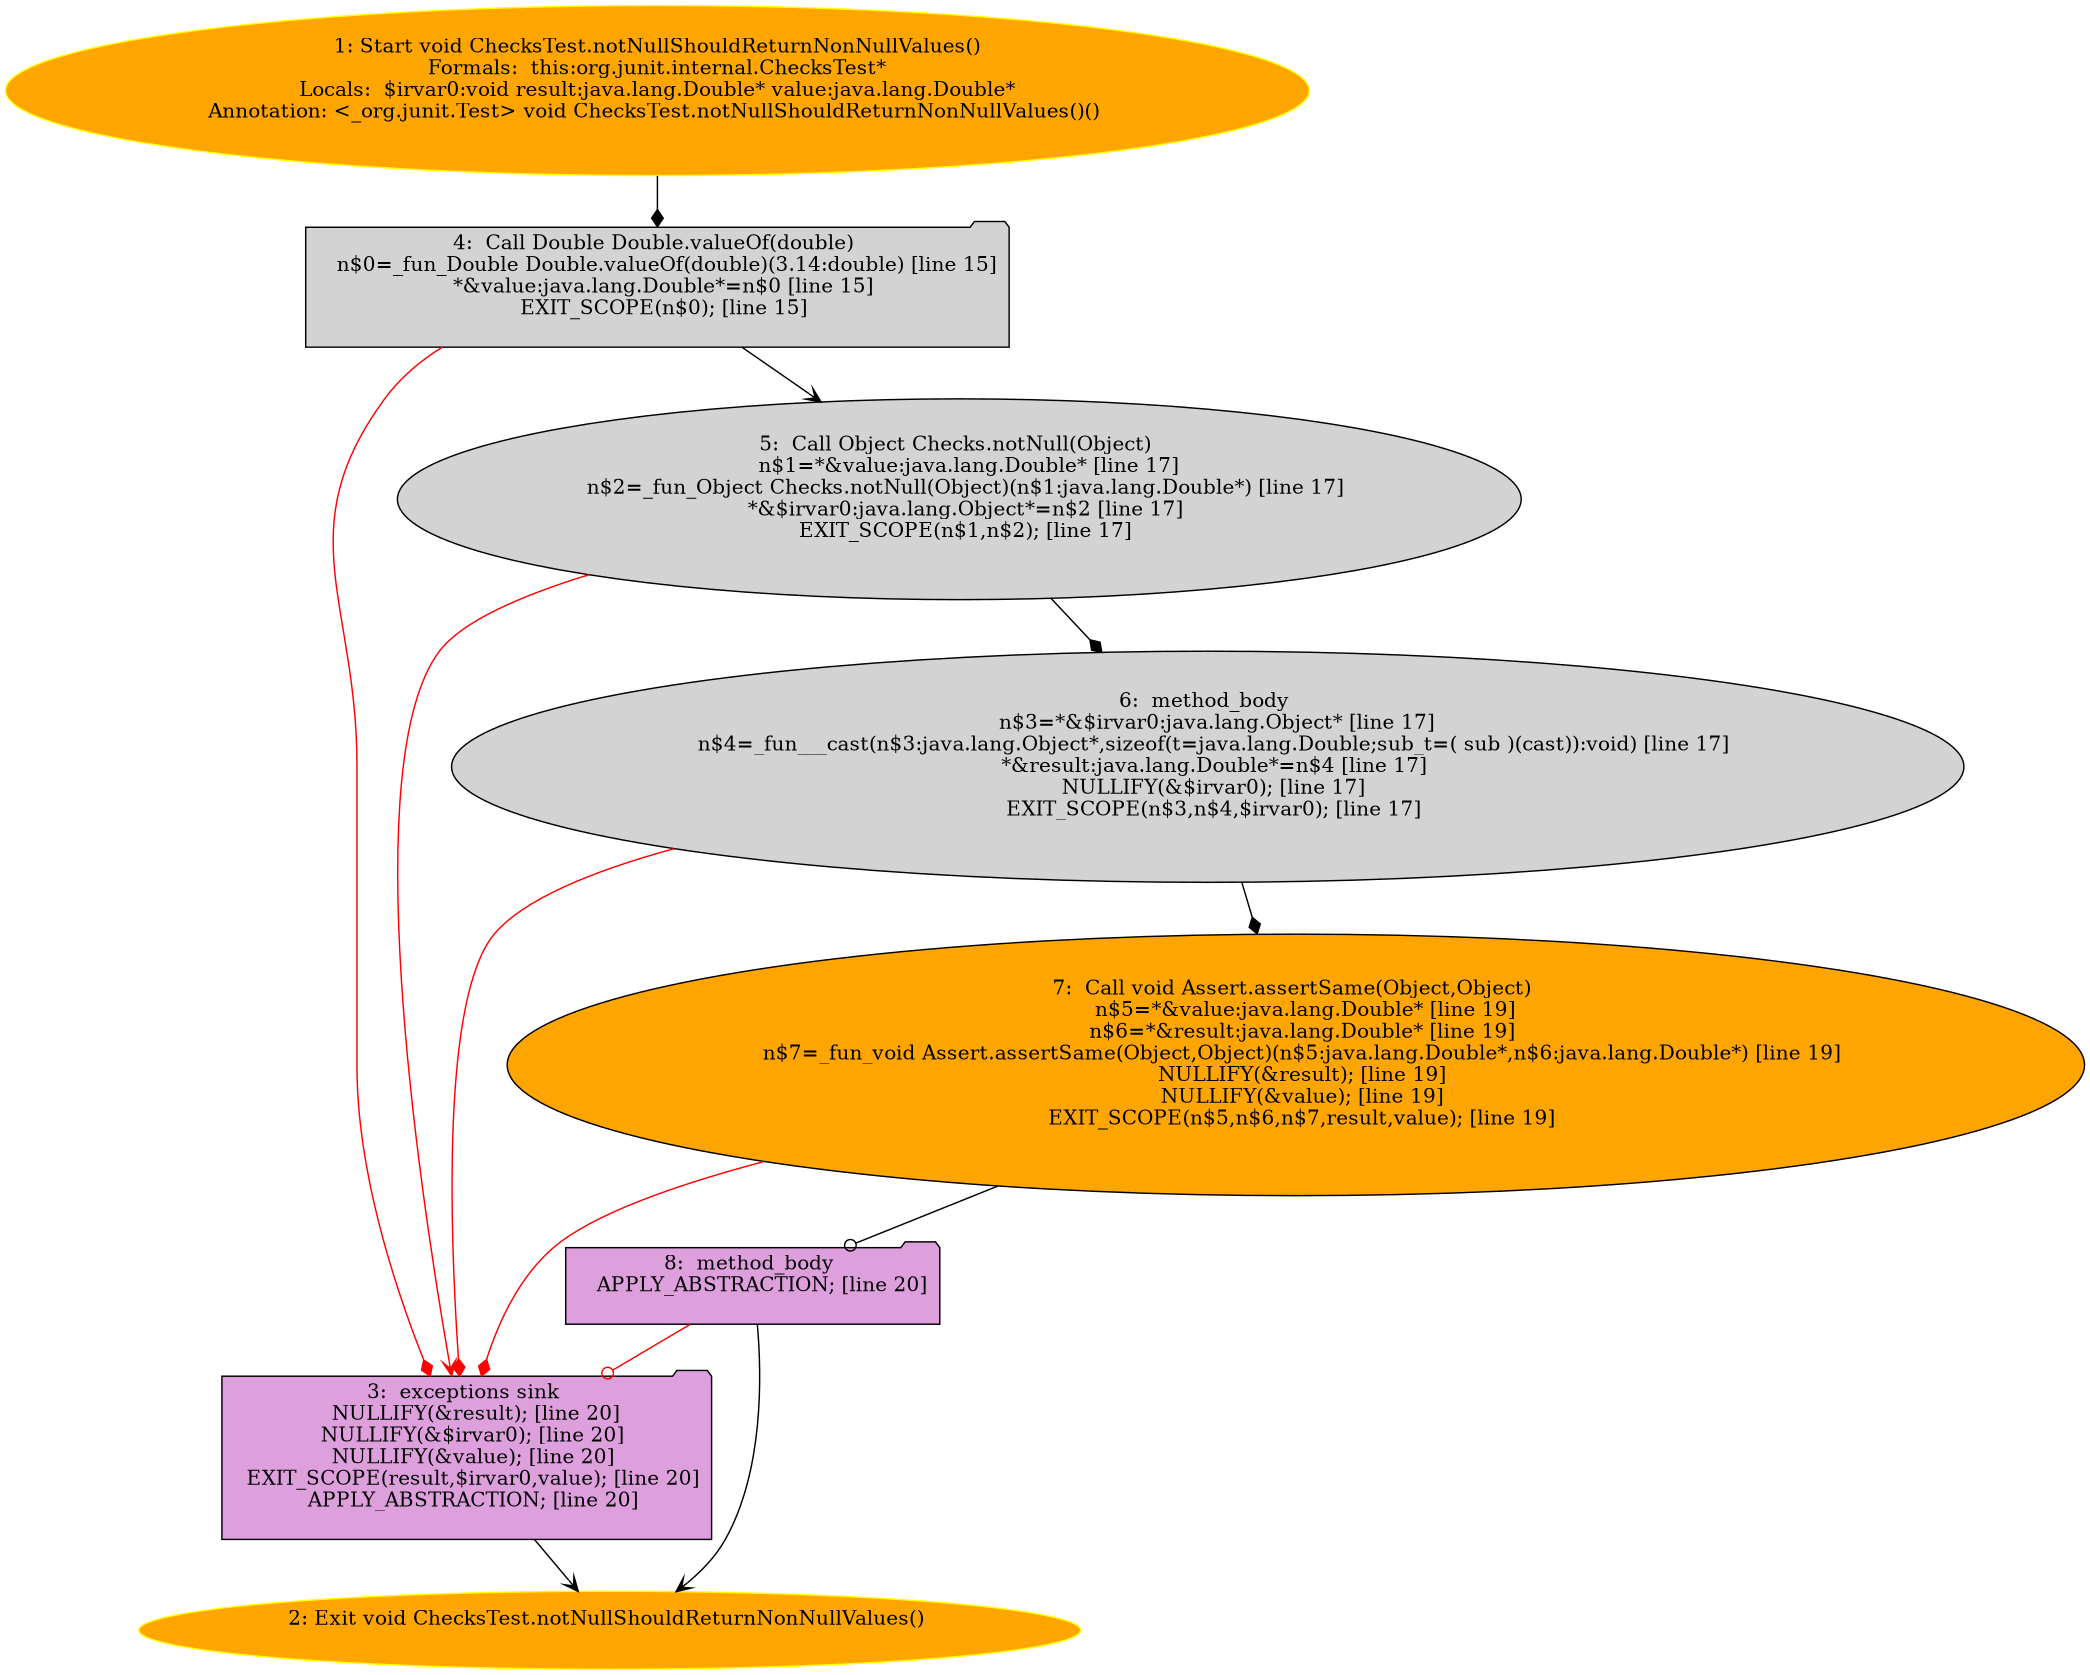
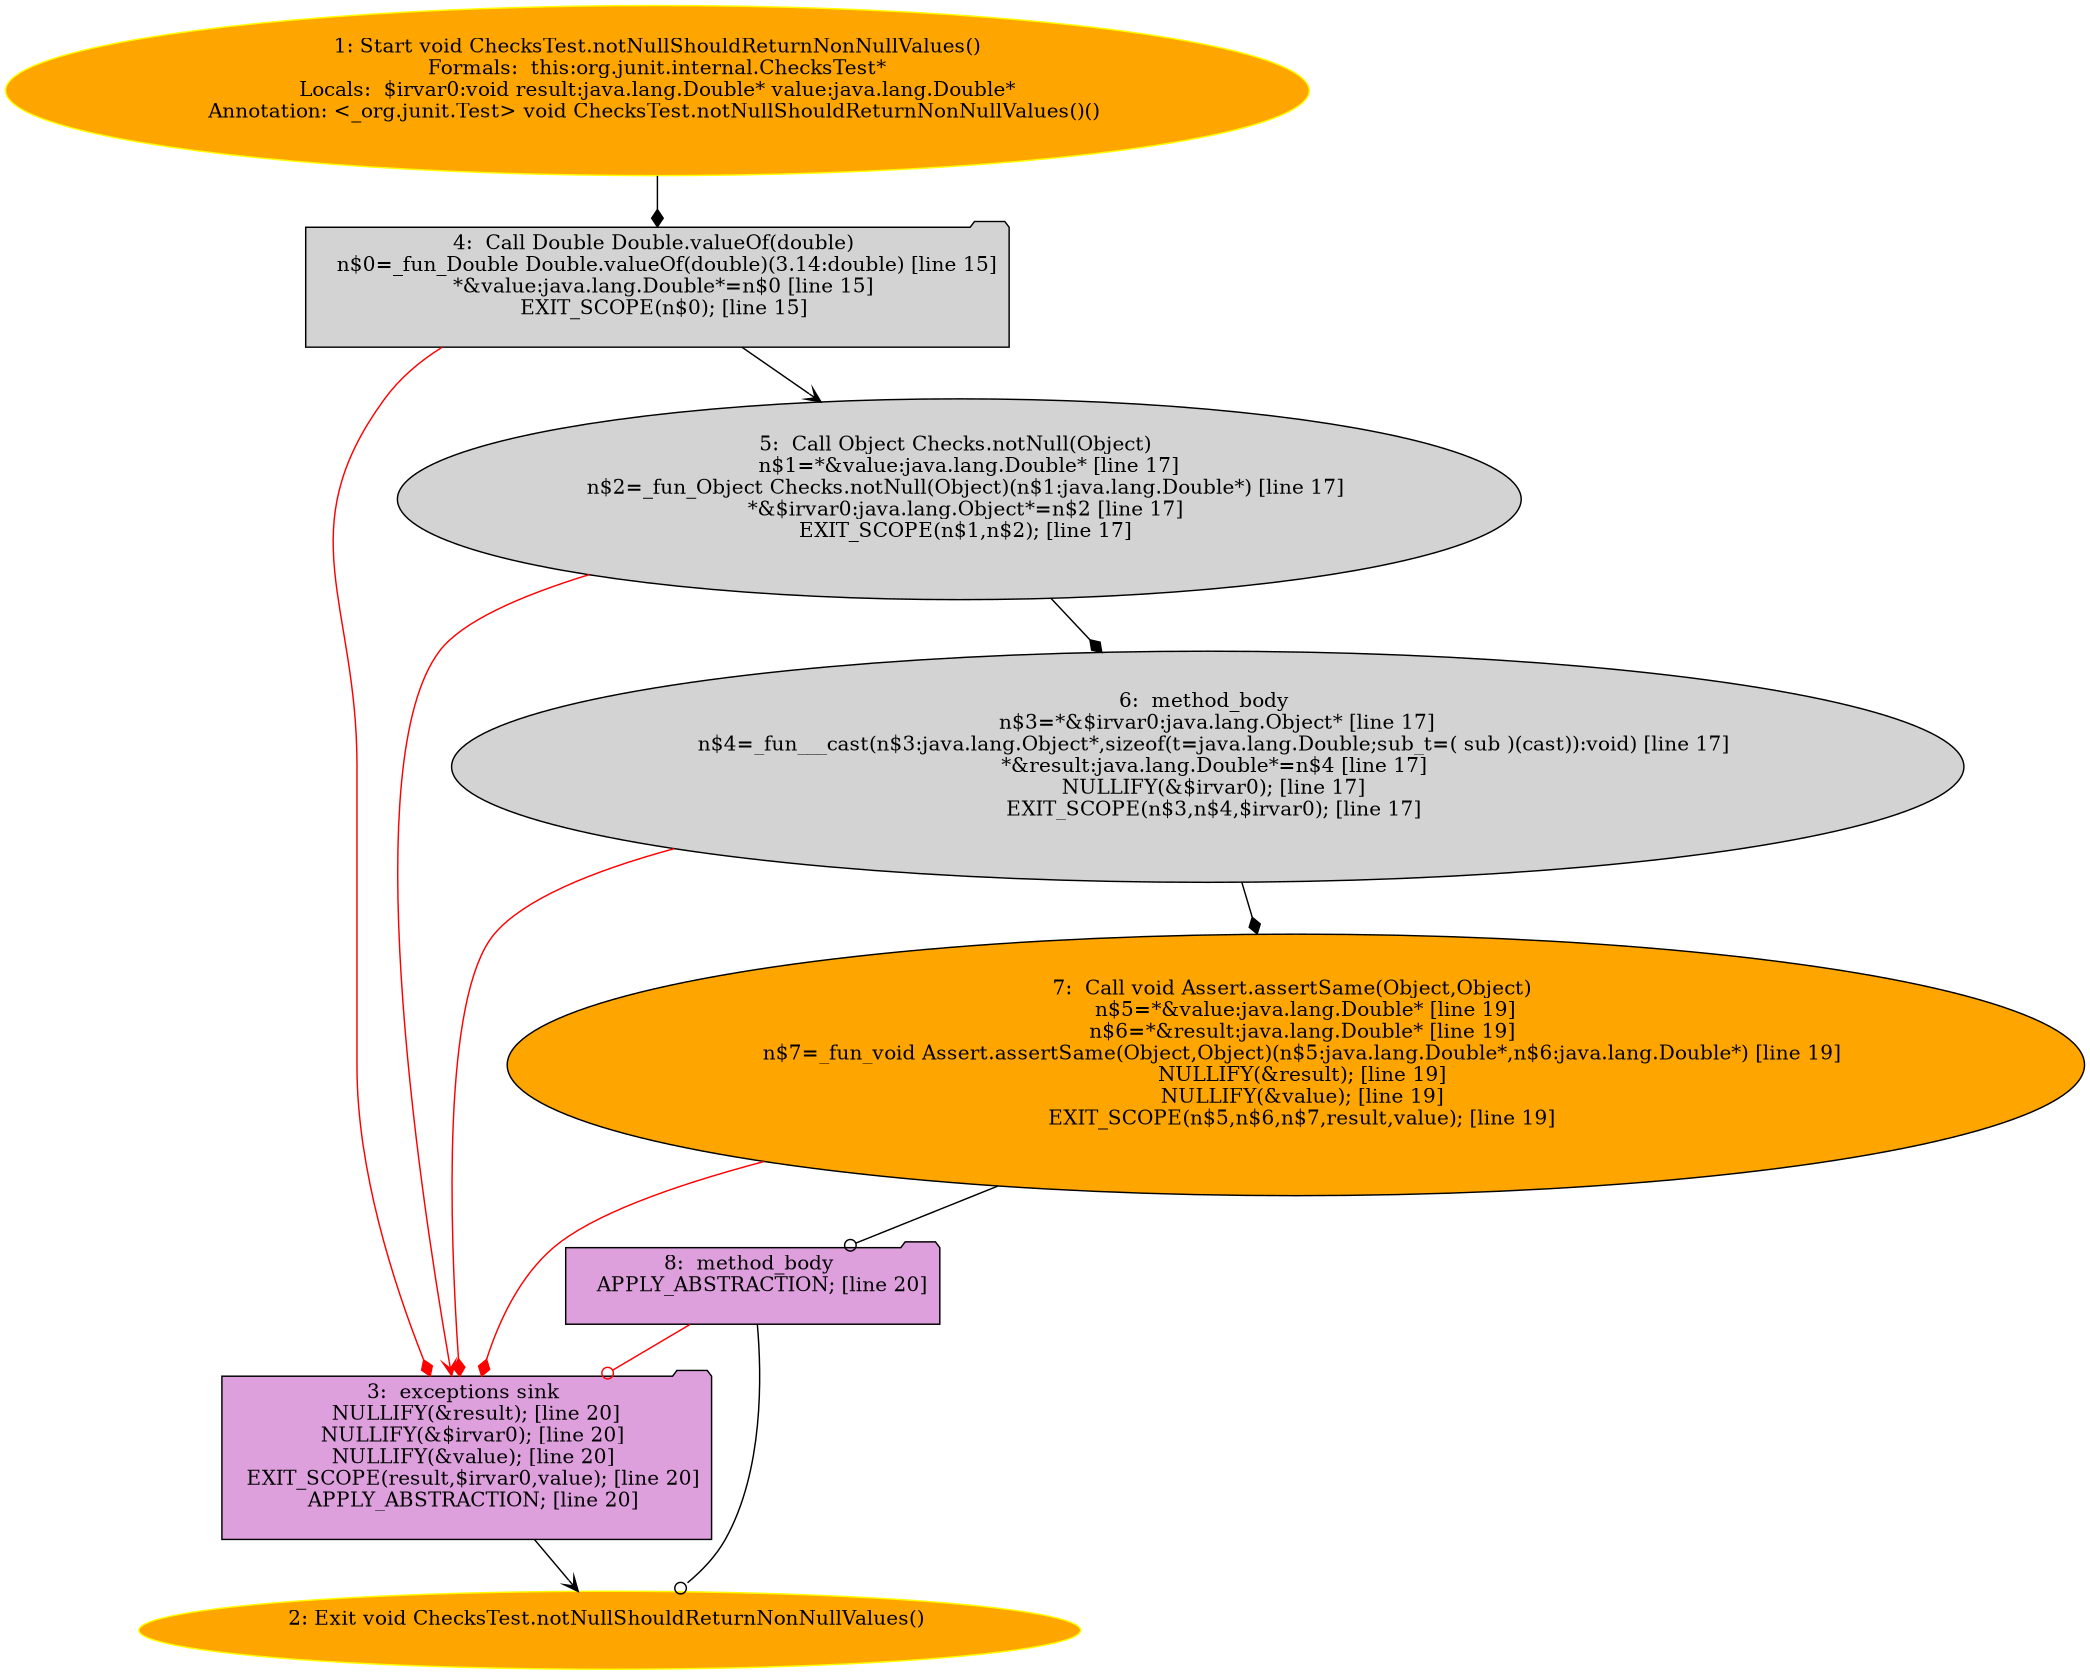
edge "8:  method_body APPLY_ABSTRACTION; [line 20]" -> "2: Exit void ChecksTest.notNullShouldReturnNonNullValues()": arrowhead vee -> odot
